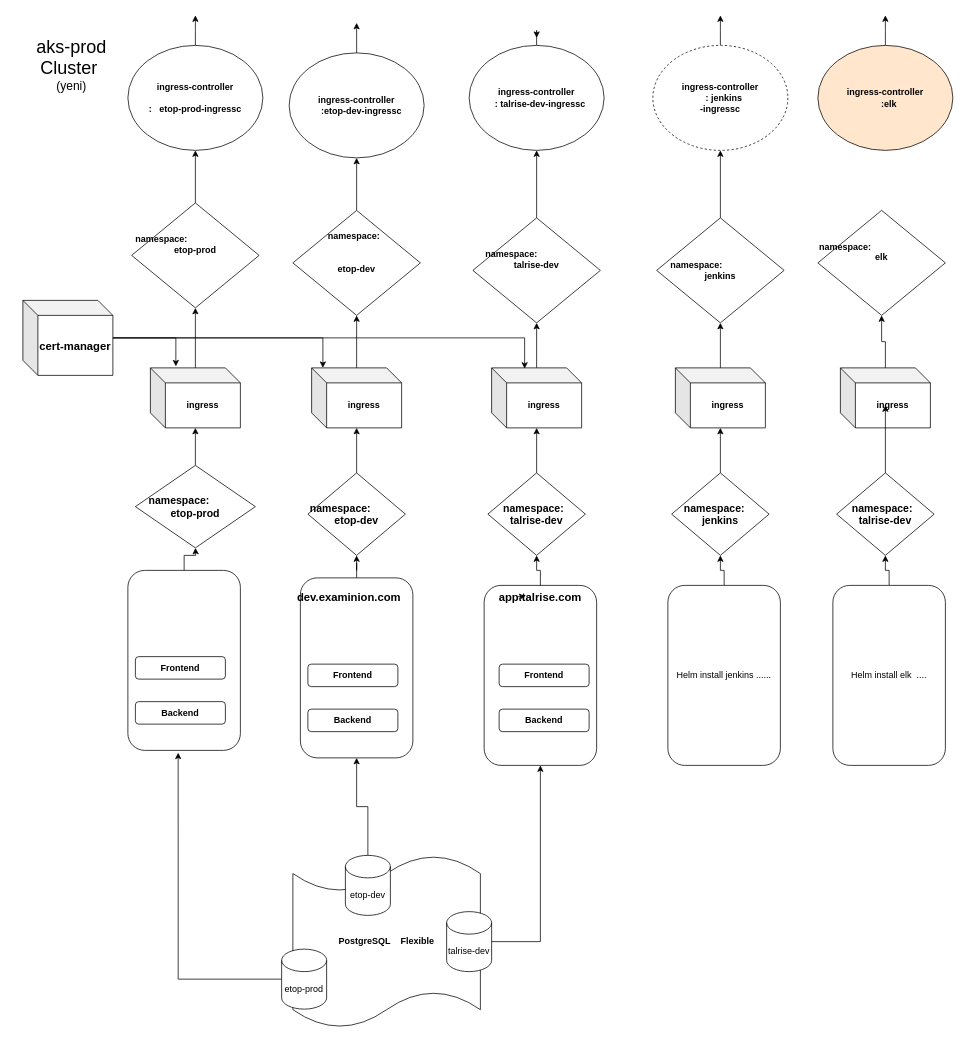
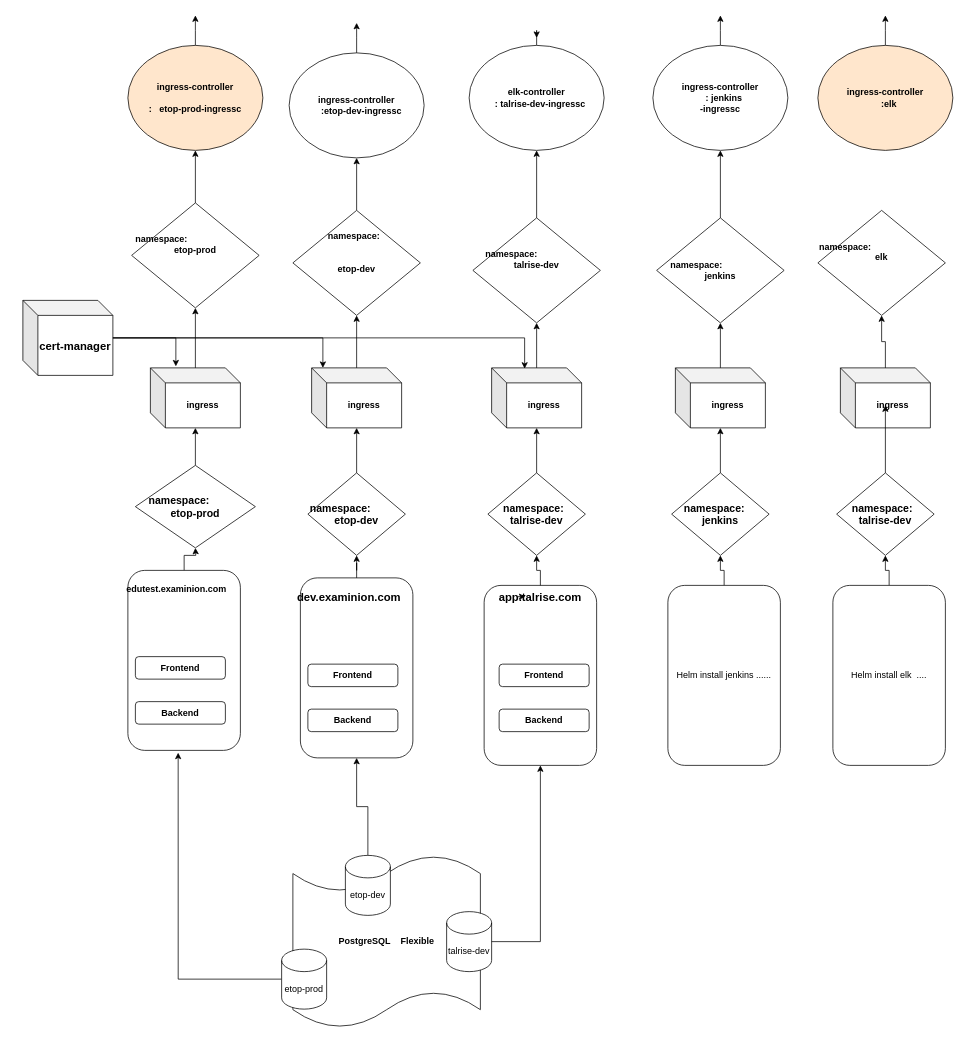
node "aks-prod Cluster (yeni)": removed
node "ingress-controller : etop-prod-ingressc": fillcolor #ffffff -> #ffe6cc
node "ingress-controller : talrise-dev-ingressc": label "ingress-controller : talrise-dev-ingressc" -> "elk-controller : talrise-dev-ingressc"
node "ingress-controller : jenkins -ingressc": style dashed -> solid
node "edutest.examinion.com": added
